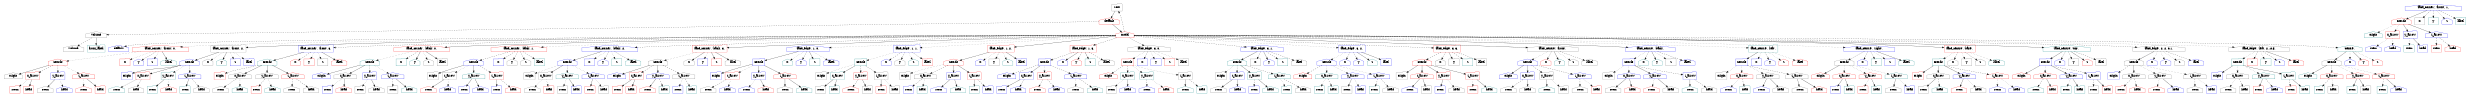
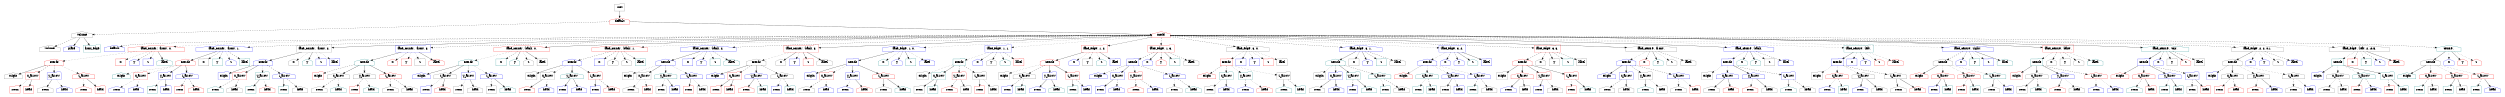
edge "model" -> "root": now "model" -> "'face_corner', 'front', 1,"
node "plate": added
node "front_label": label "front_label" -> "front_edge"
